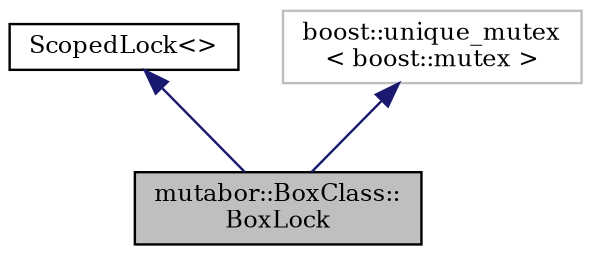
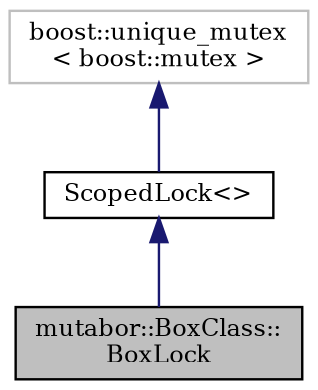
edge "mutabor::BoxClass:: BoxLock" -> "boost::unique_mutex < boost::mutex >": now "ScopedLock<>" -> "boost::unique_mutex < boost::mutex >"
